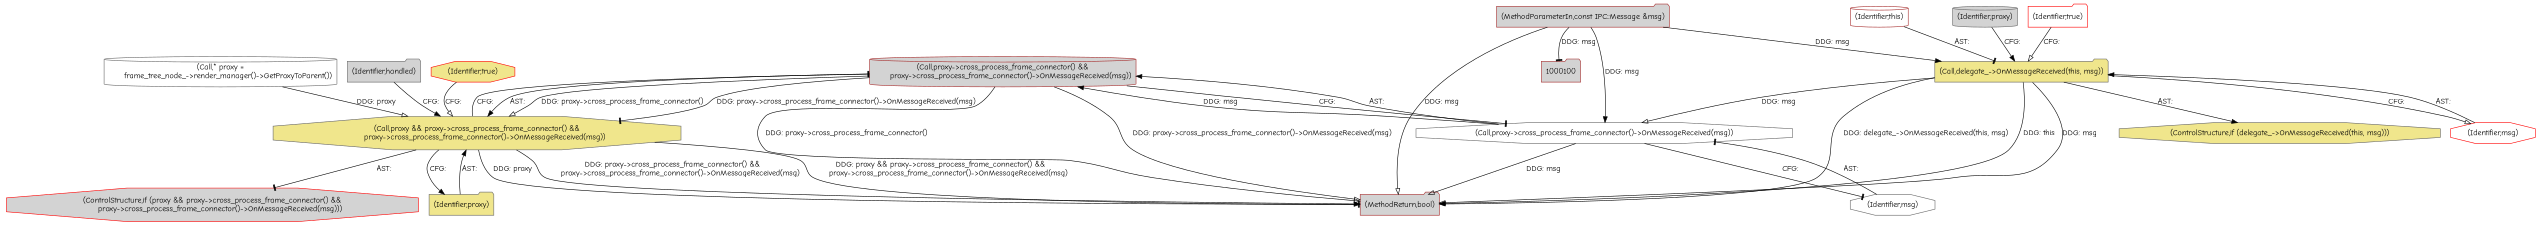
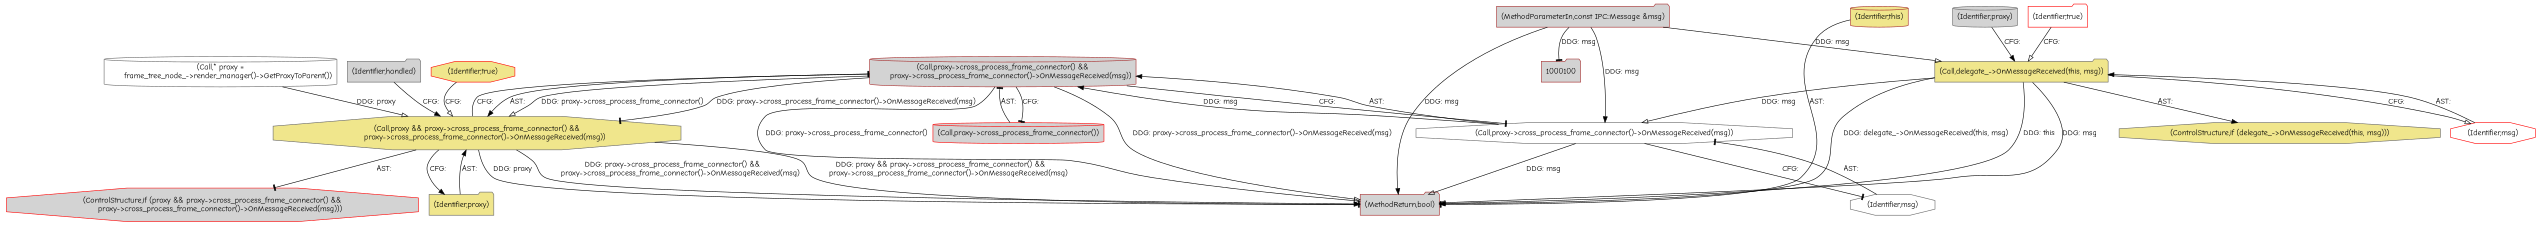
node "(Identifier,this)": fillcolor white -> khaki
edge "(Identifier,this)" -> "(Call,delegate_->OnMessageReceived(this, msg))": now "(Identifier,this)" -> "(MethodReturn,bool)"
edge "(MethodParameterIn,const IPC::Message &msg)" -> "(Call,delegate_->OnMessageReceived(this, msg))": arrowhead normal -> onormal
edge "(MethodParameterIn,const IPC::Message &msg)" -> "(MethodReturn,bool)": arrowhead onormal -> normal
node "(Call,proxy->cross_process_frame_connector())": added
